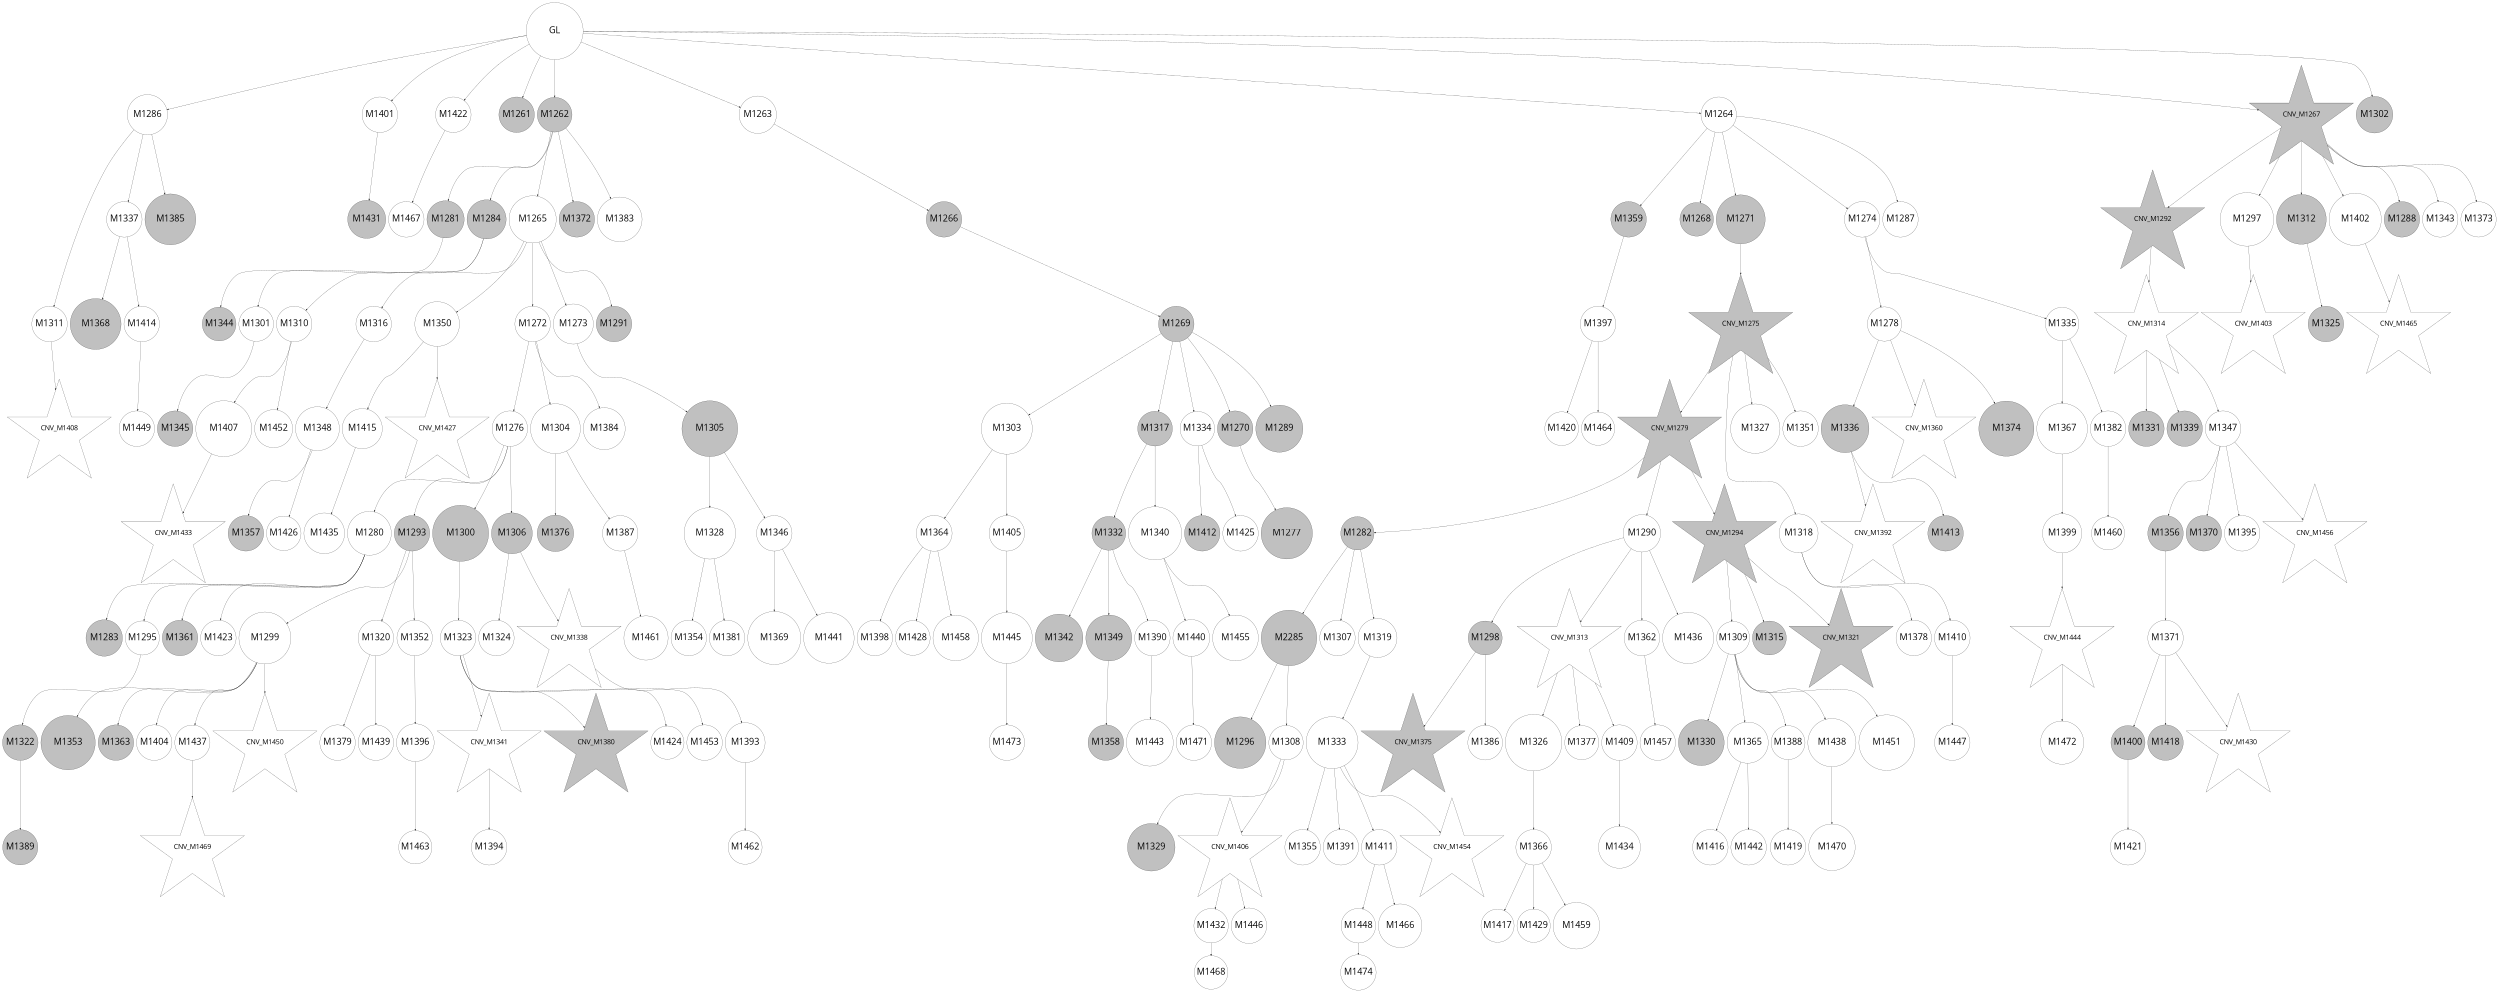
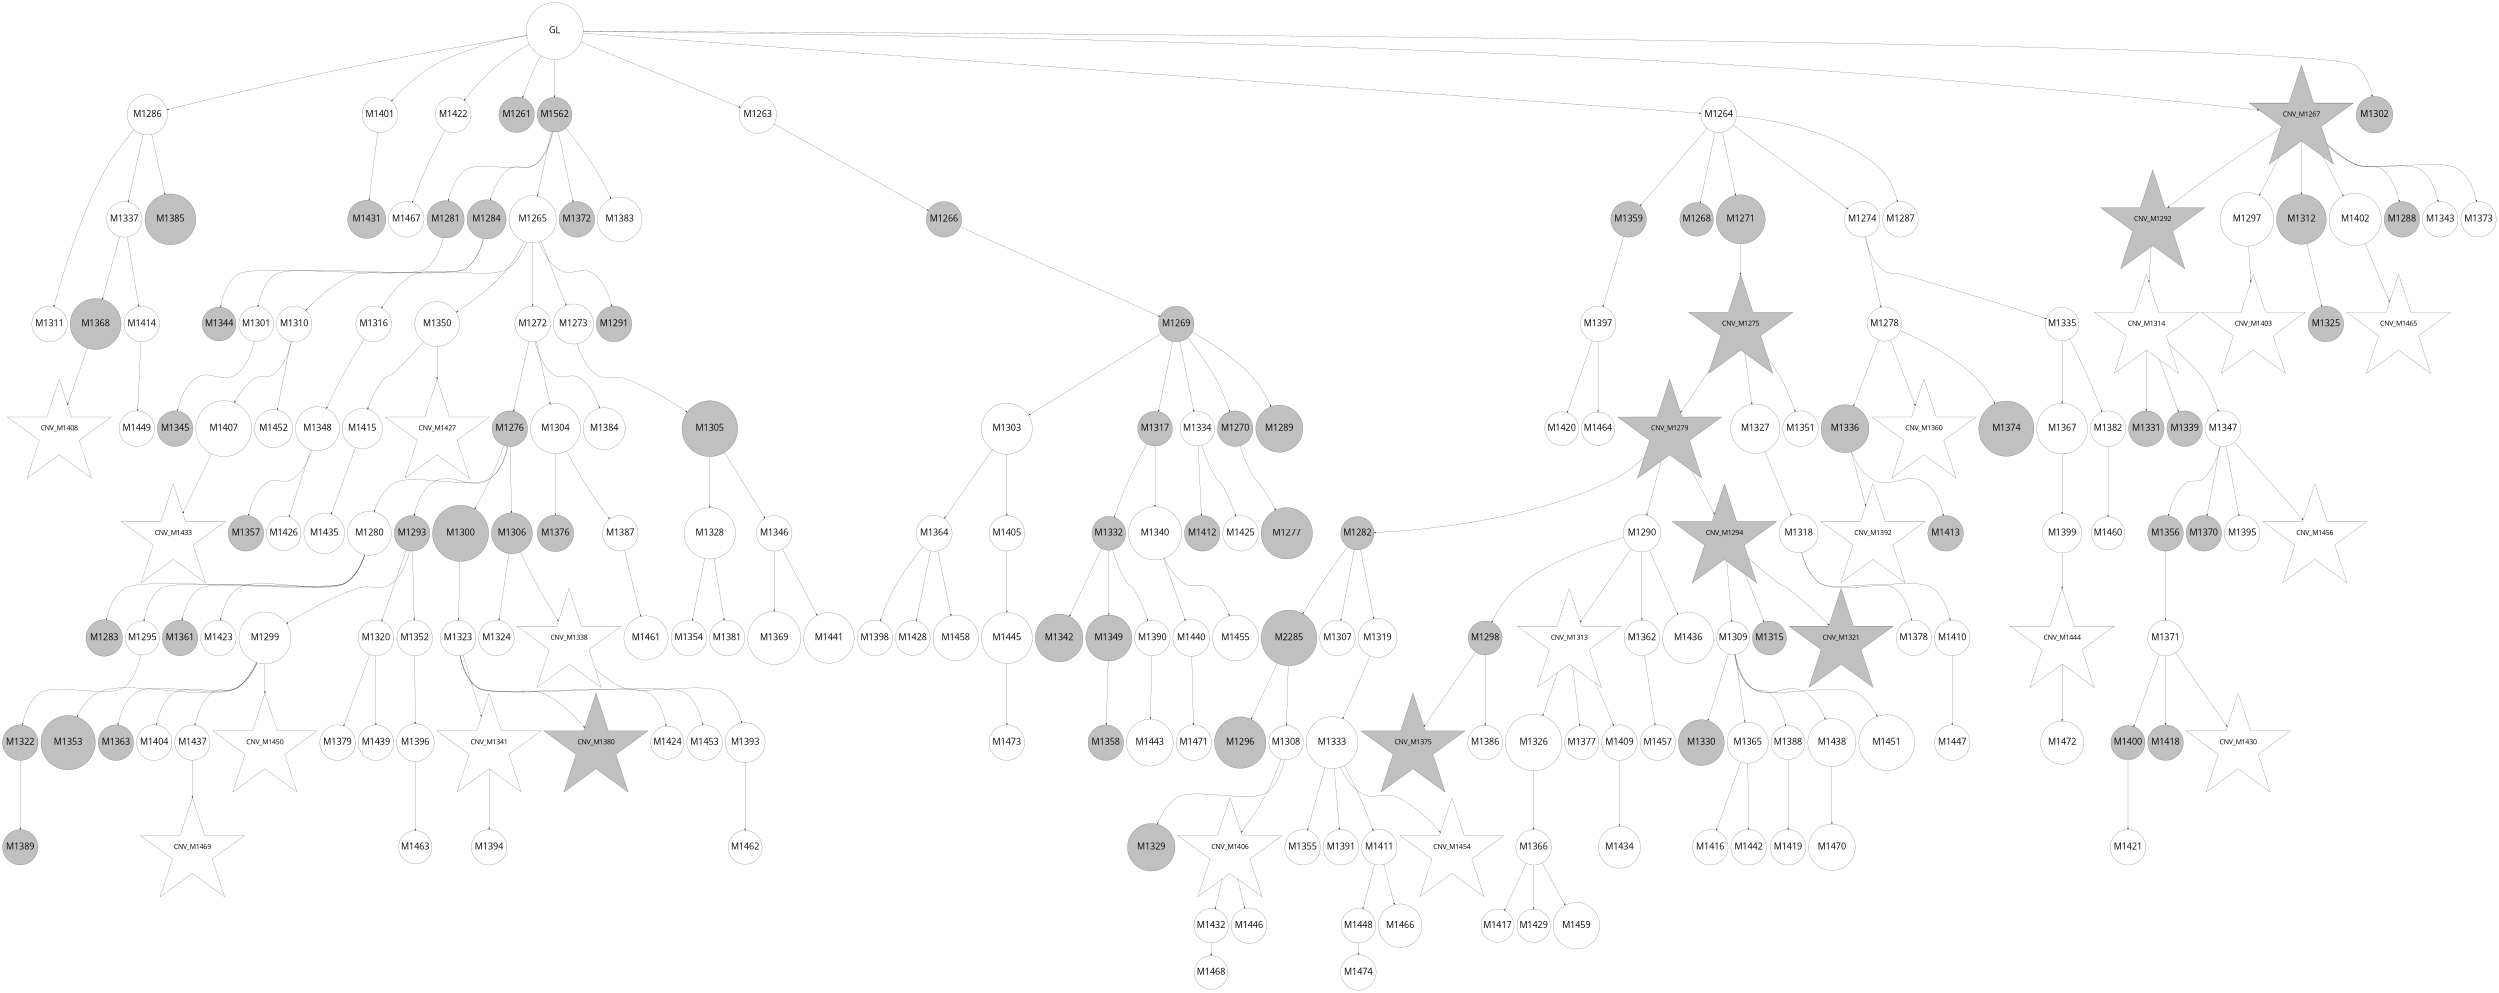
node "M1262": label "M1262" -> "M1562"
edge "M1311" -> "CNV_M1408": now "M1368" -> "CNV_M1408"
node "M1276": fillcolor white -> grey
edge "CNV_M1275" -> "M1318": now "M1327" -> "M1318"
